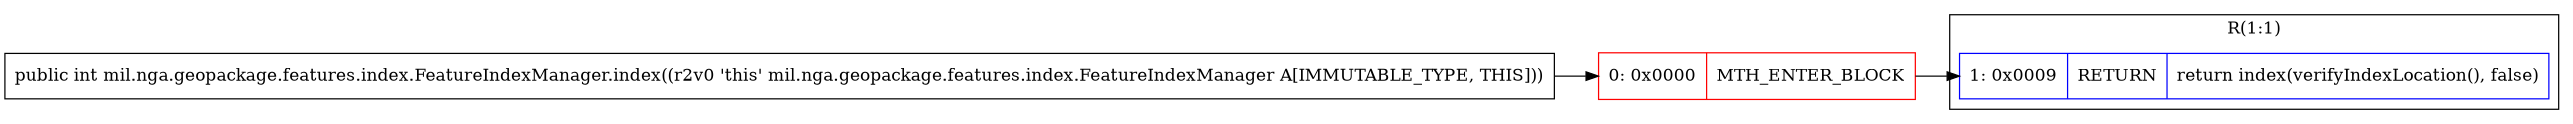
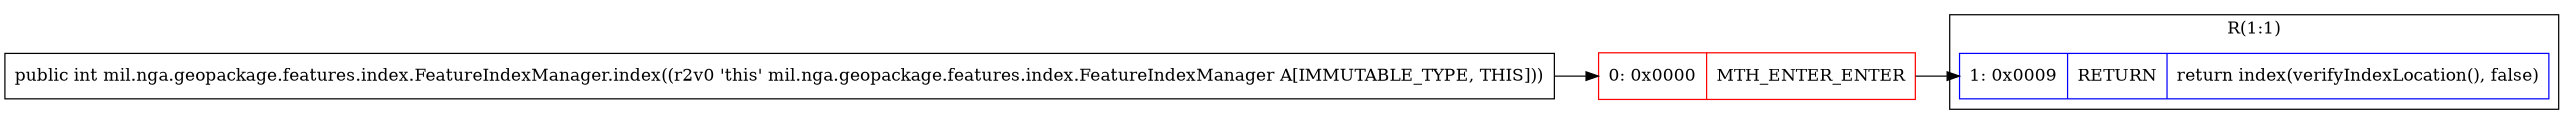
node "0: 0x0000": text "MTH_ENTER_BLOCK" -> "MTH_ENTER_ENTER"
